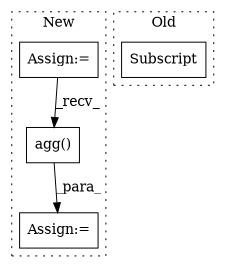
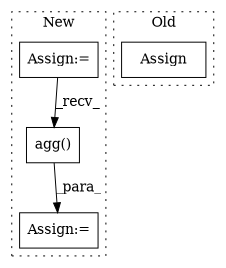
node "Subscript": label "Subscript" -> "Assign"
